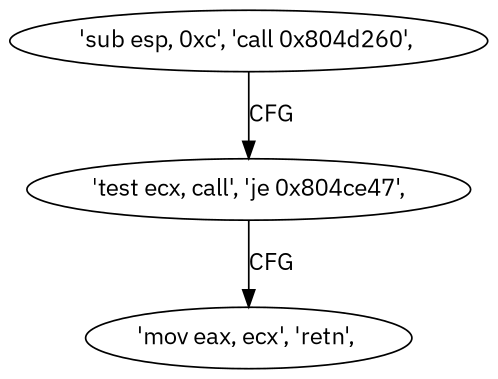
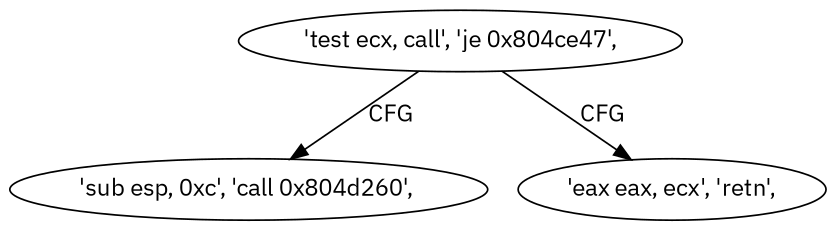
edge "'sub esp, 0xc', 'call 0x804d260'," -> "'test ecx, call', 'je 0x804ce47',": reversed
node "'mov eax, ecx', 'retn',": label "'mov eax, ecx', 'retn'," -> "'eax eax, ecx', 'retn',"
